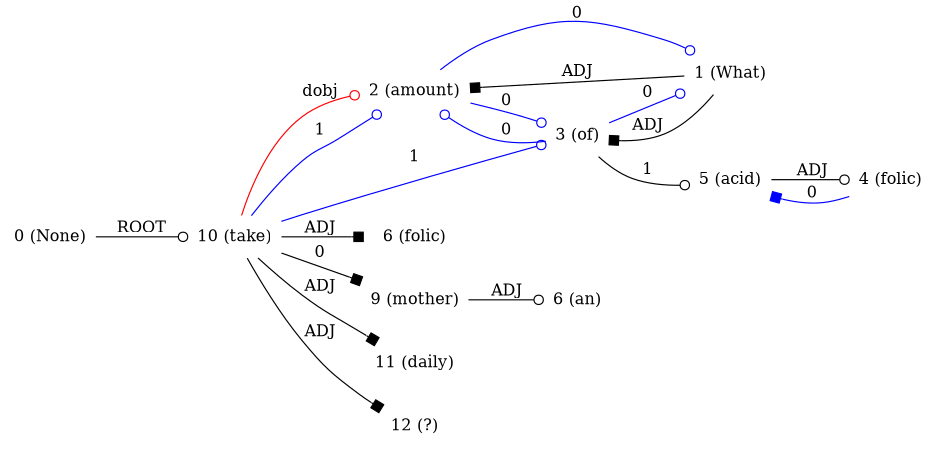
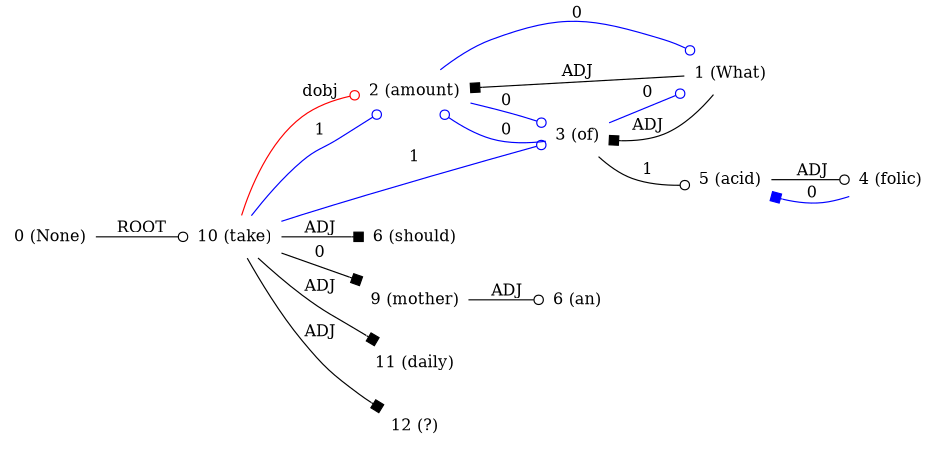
node "6 (folic)": label "6 (folic)" -> "6 (should)"
